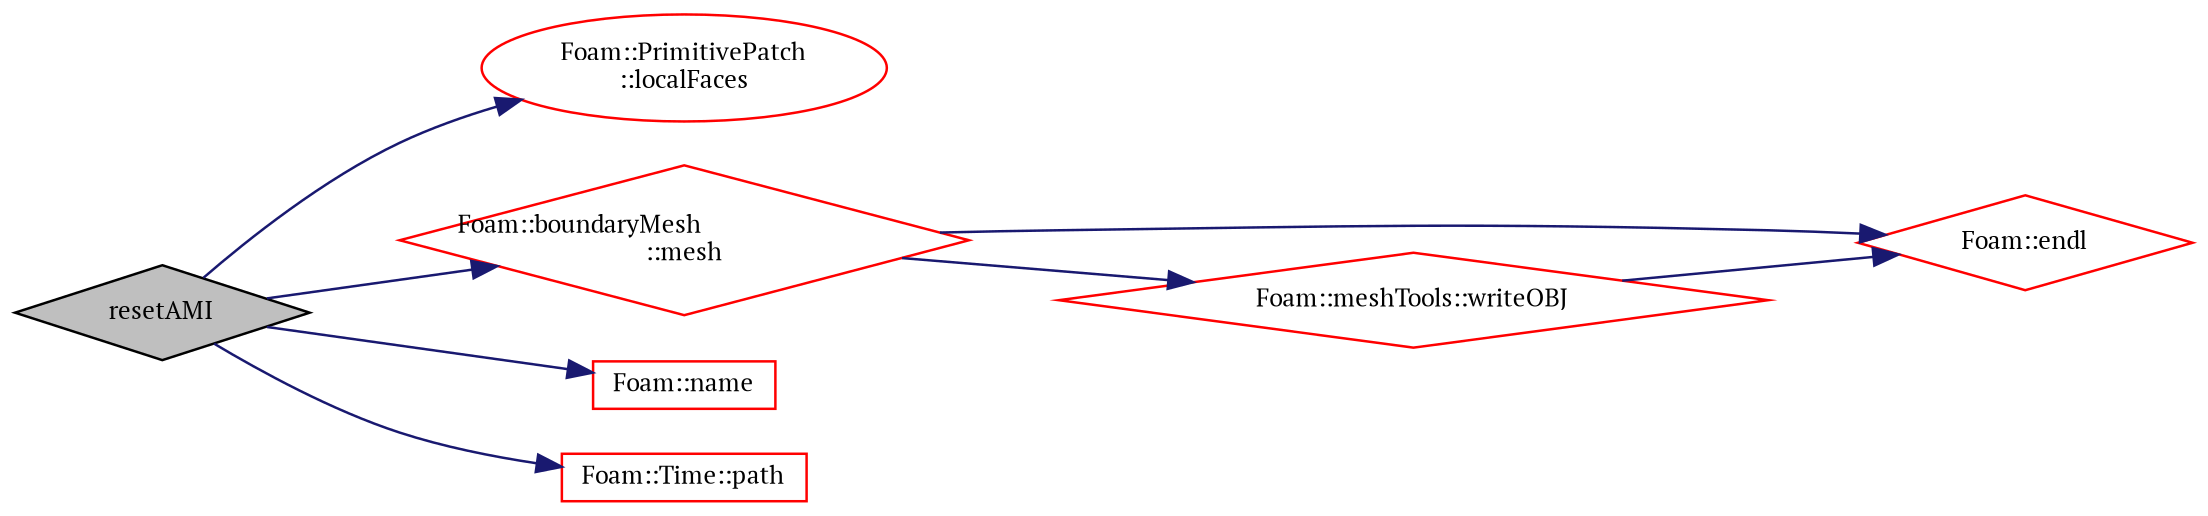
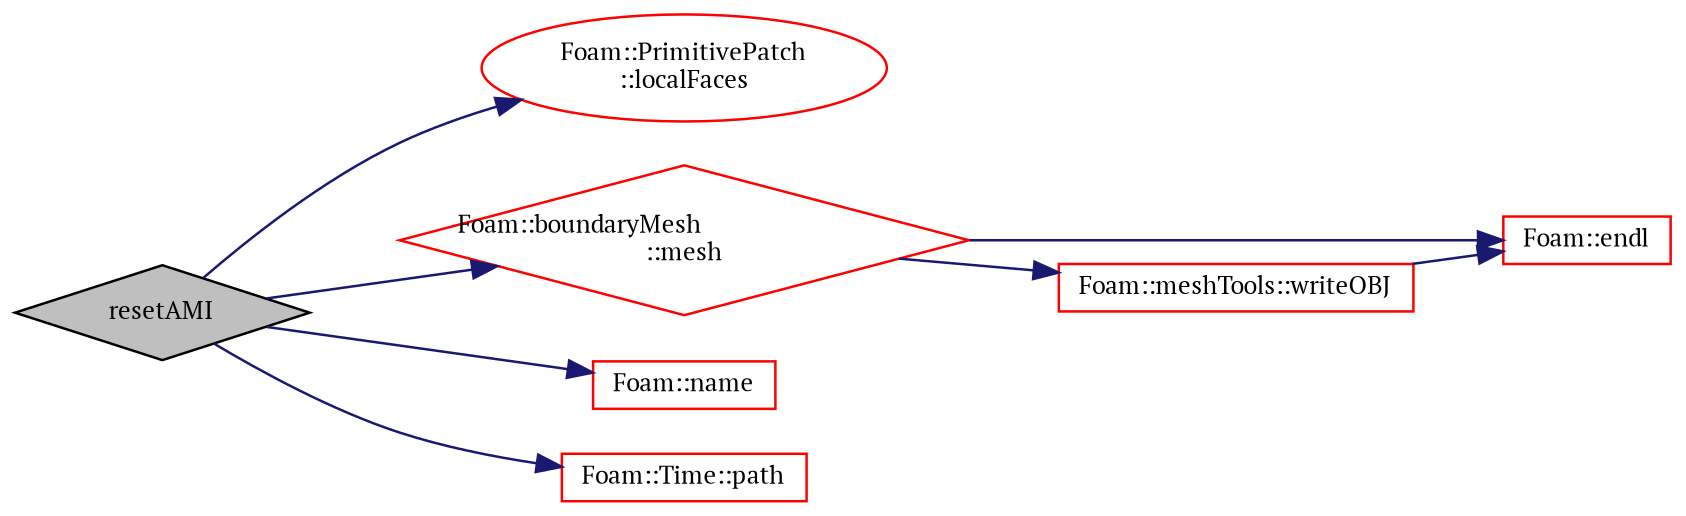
node "Foam::endl": shape diamond -> box
node "Foam::meshTools::writeOBJ": shape diamond -> box
